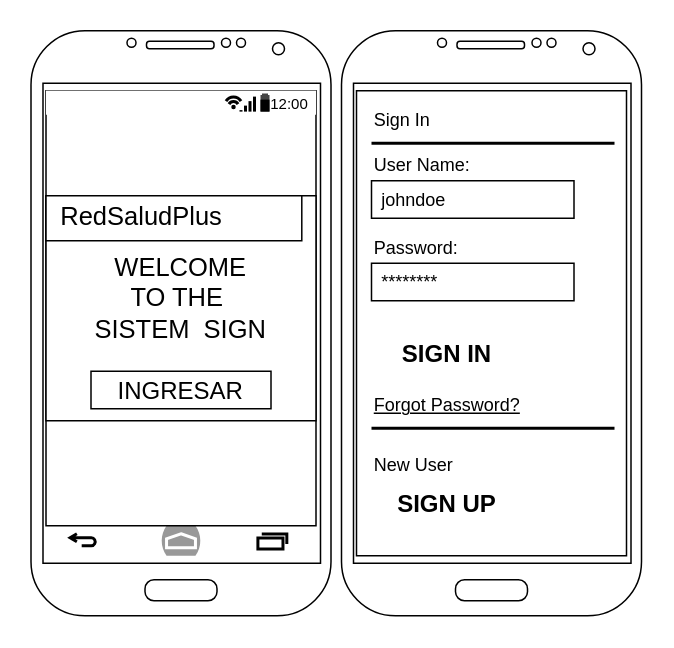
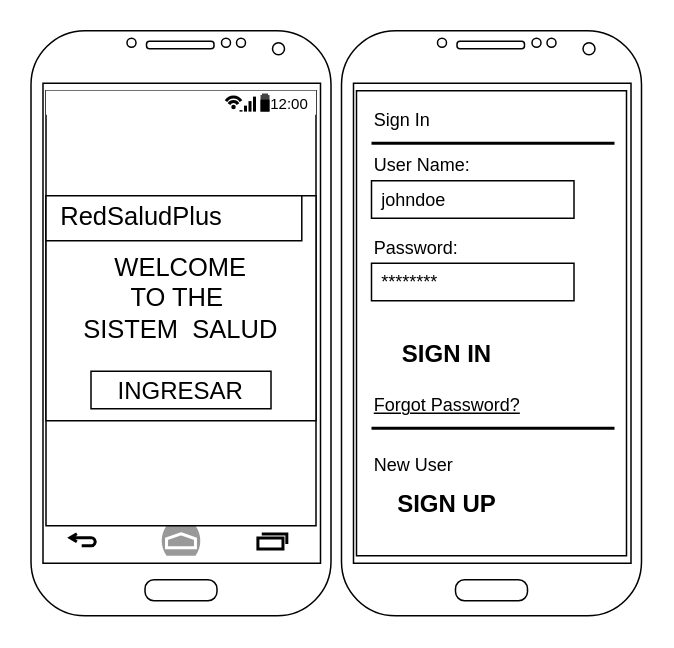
node "WELCOME TO THE SISTEM SIGN": label "WELCOME TO THE SISTEM SIGN" -> "WELCOME TO THE SISTEM SALUD"
